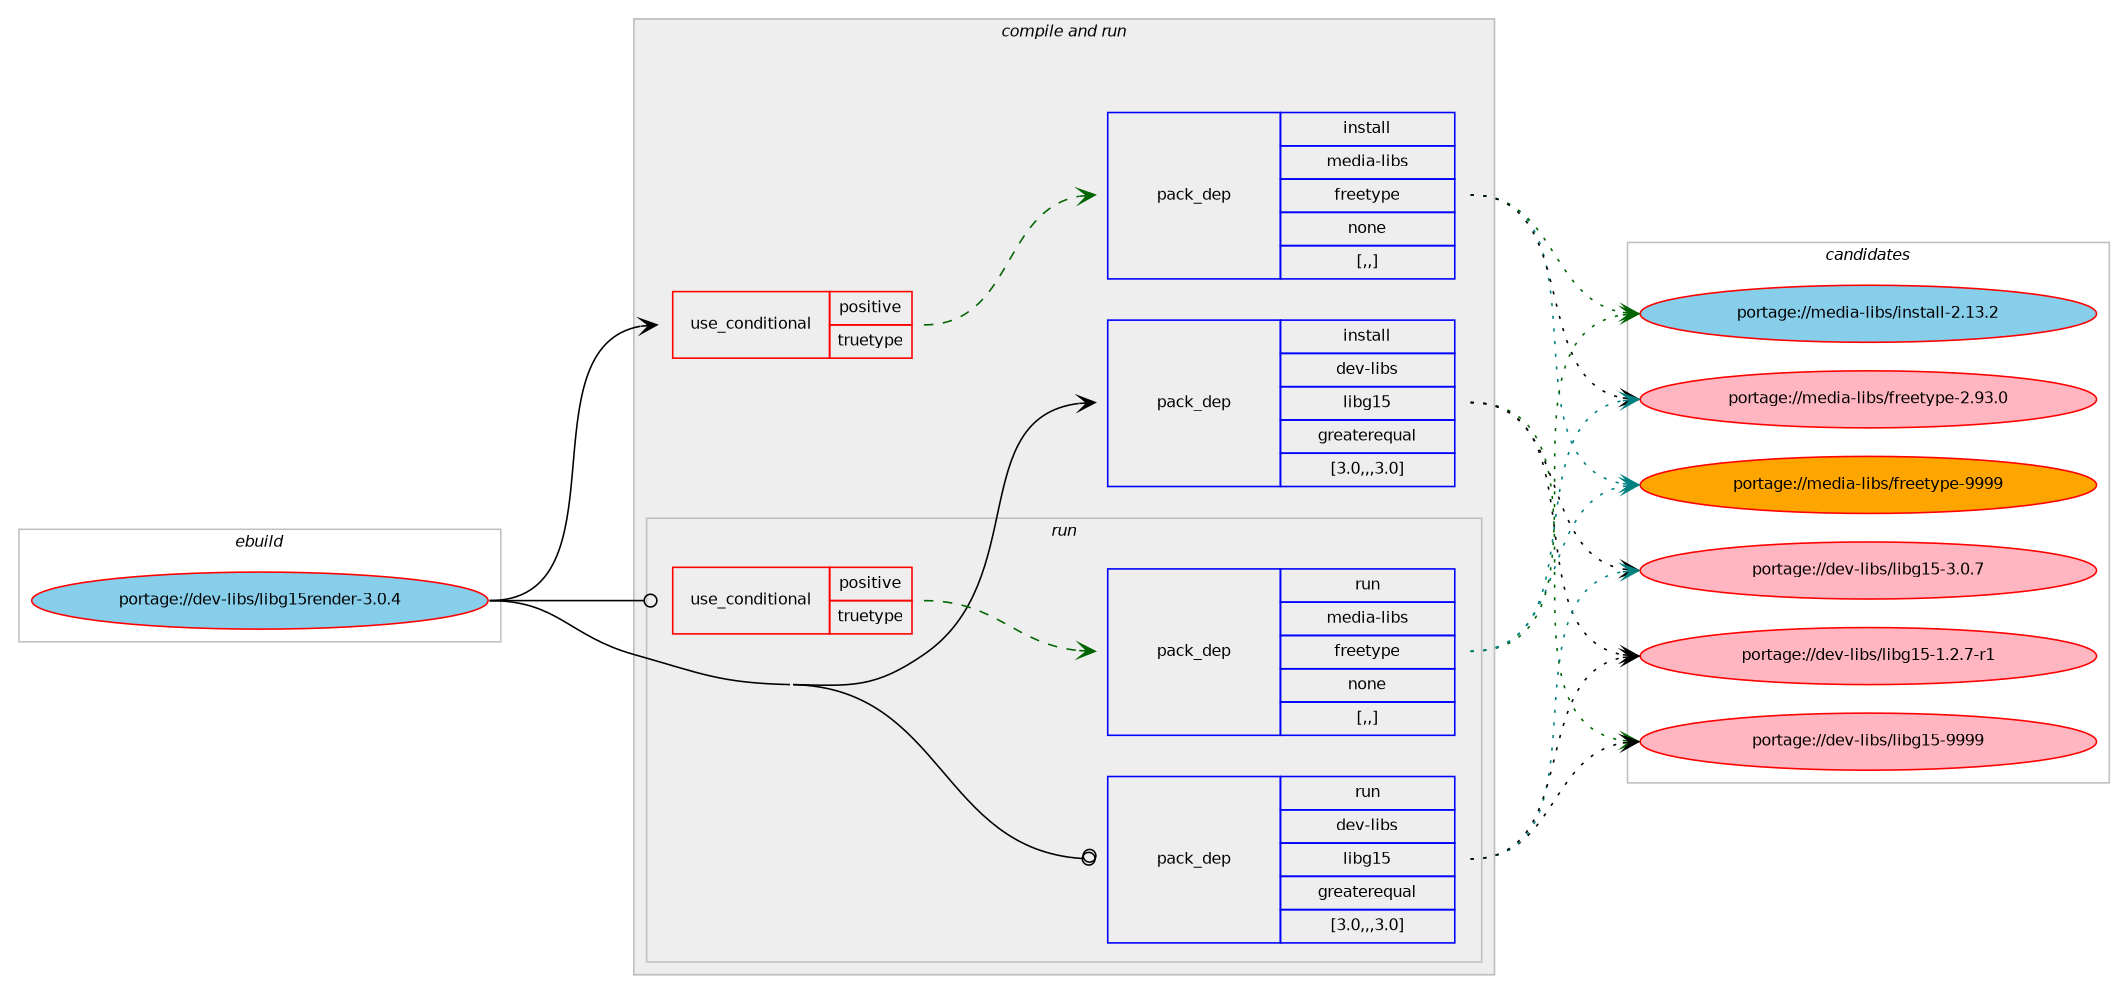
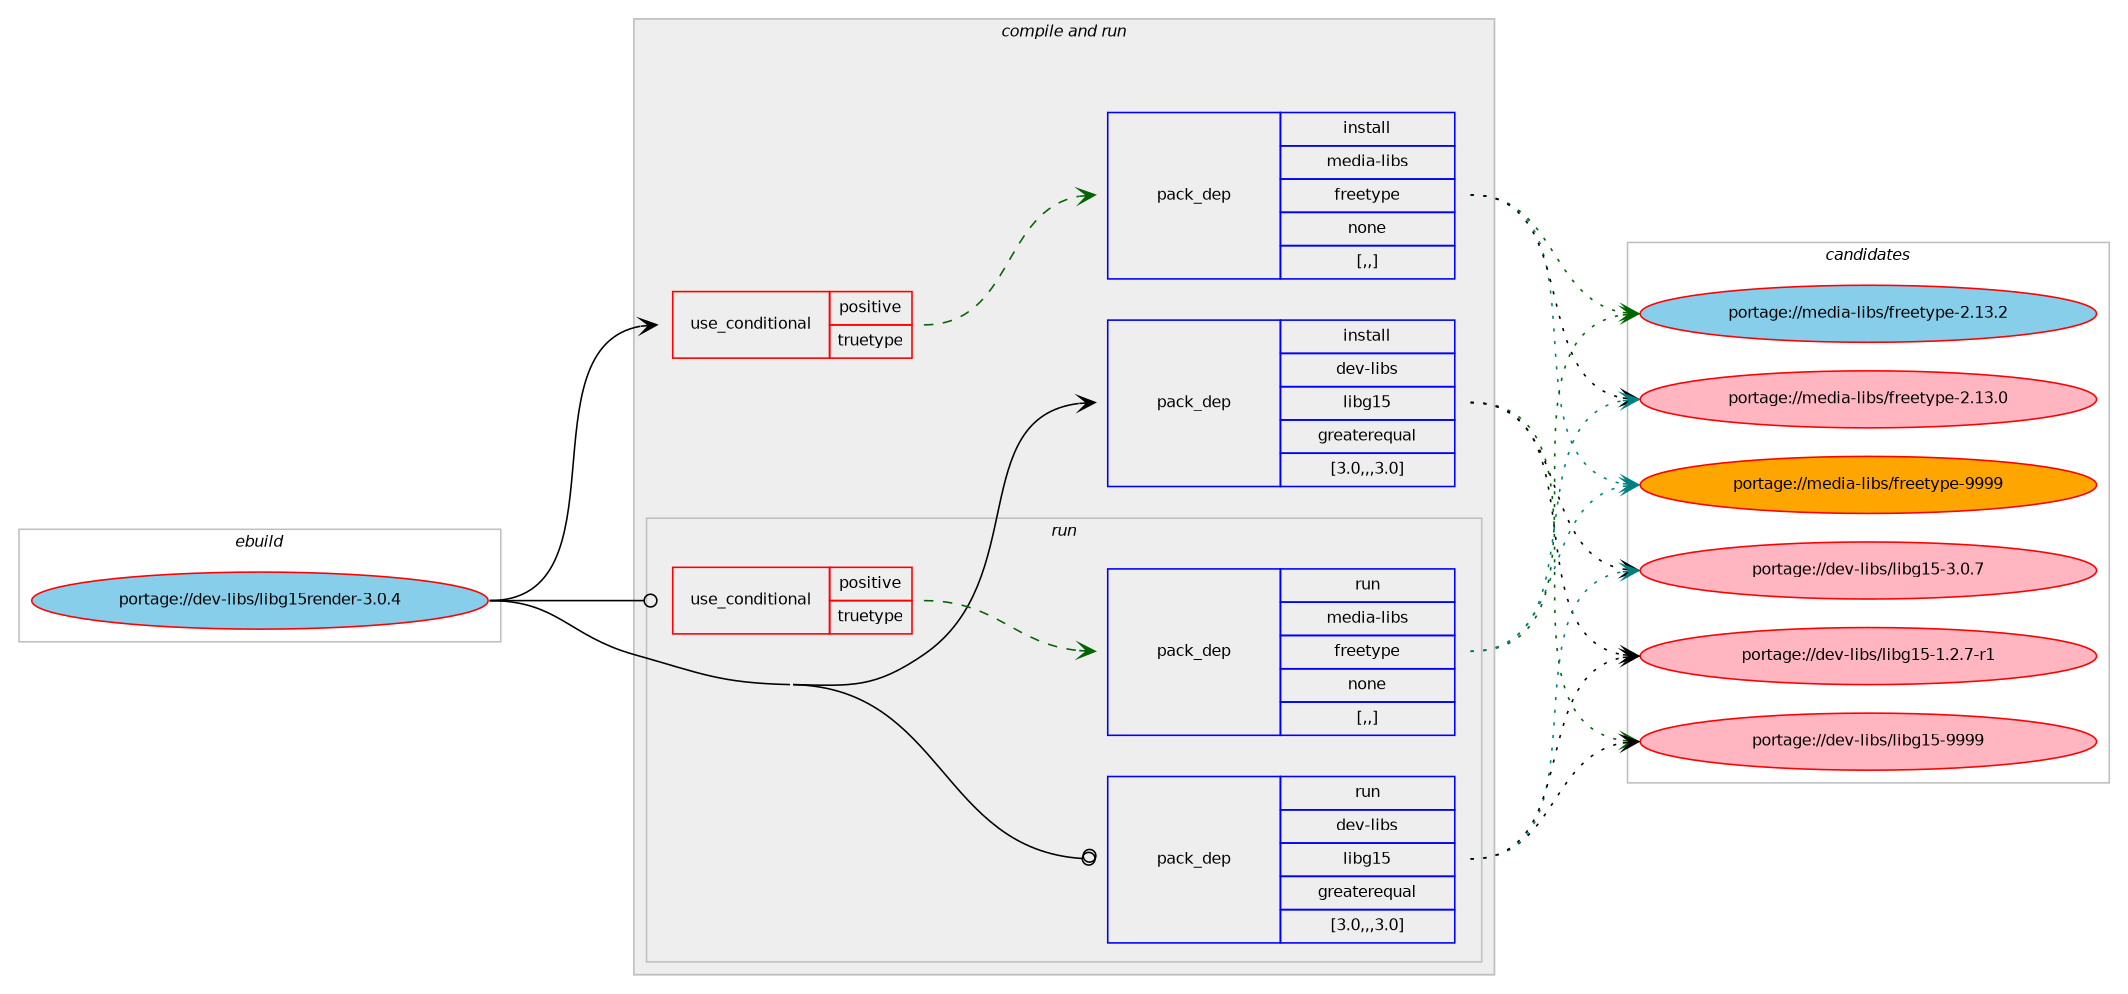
node "portage://media-libs/install-2.13.2": label "portage://media-libs/install-2.13.2" -> "portage://media-libs/freetype-2.13.2"
node "portage://media-libs/freetype-2.93.0": label "portage://media-libs/freetype-2.93.0" -> "portage://media-libs/freetype-2.13.0"
